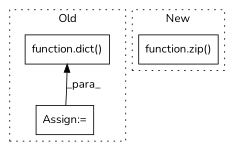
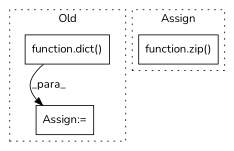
cluster "New": label "New" -> "Assign"
edge "Assign:=" -> "function.dict()": reversed
